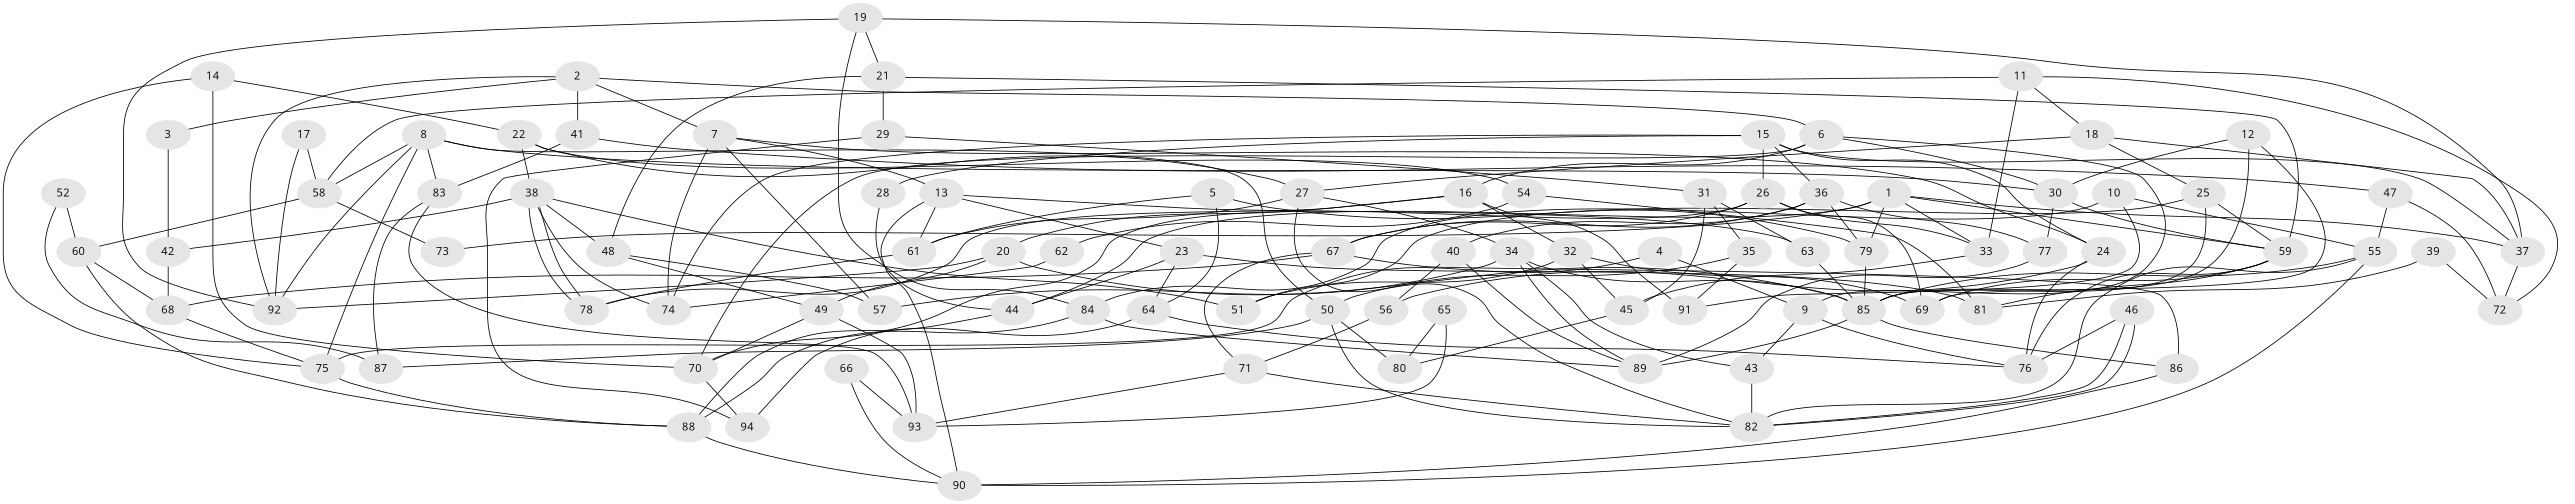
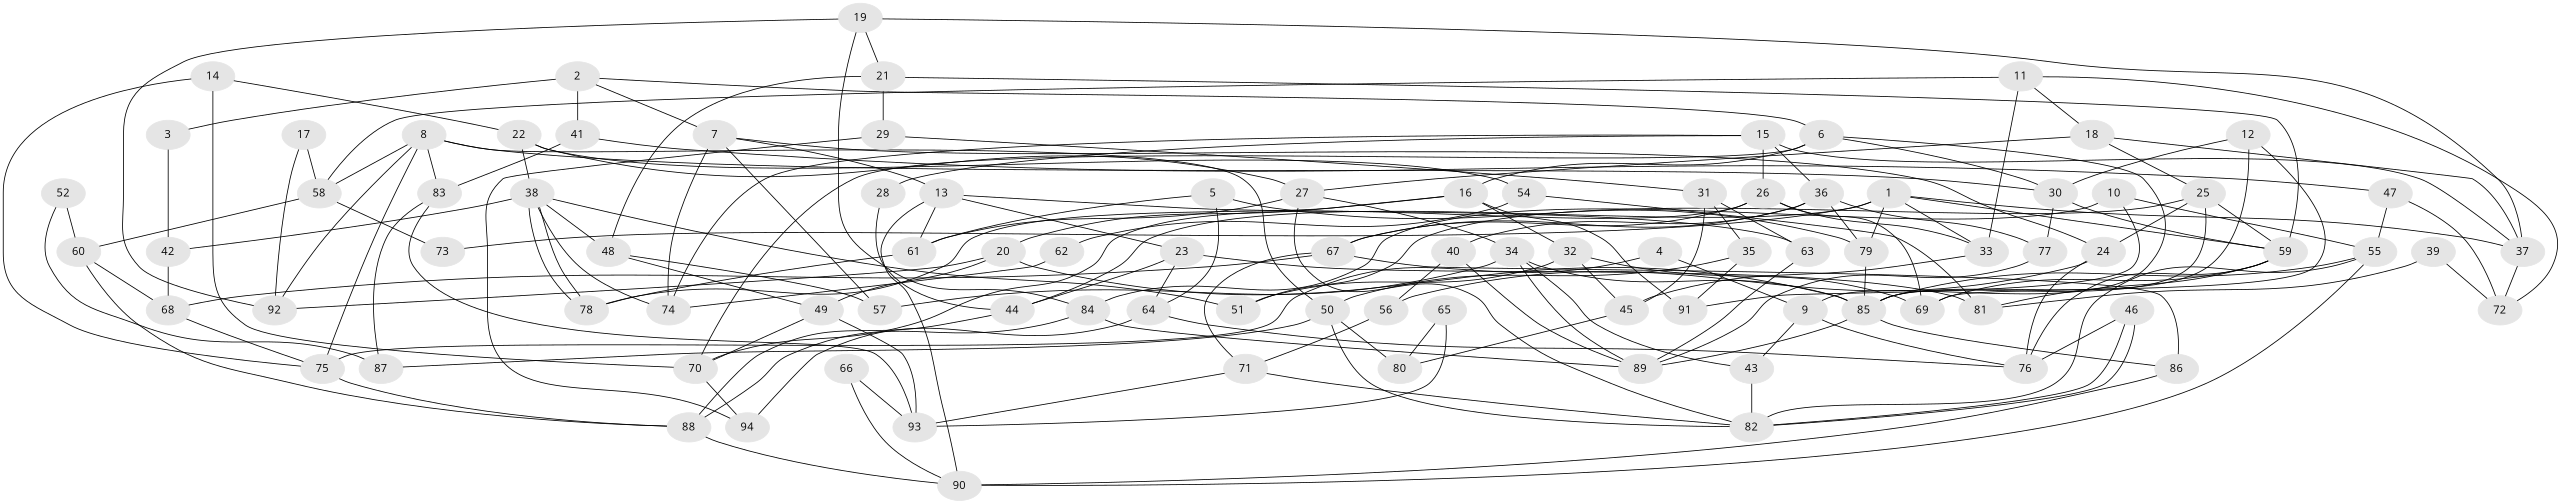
edge "2" -- "92": removed
edge "15" -- "24": now "25" -- "24"
edge "63" -- "85": now "63" -- "89"
